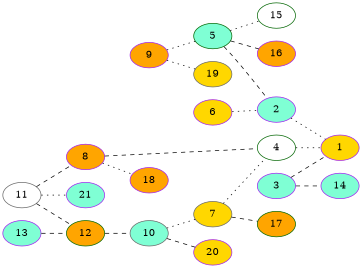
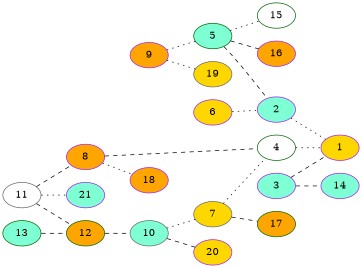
node "13": color purple -> darkgreen
